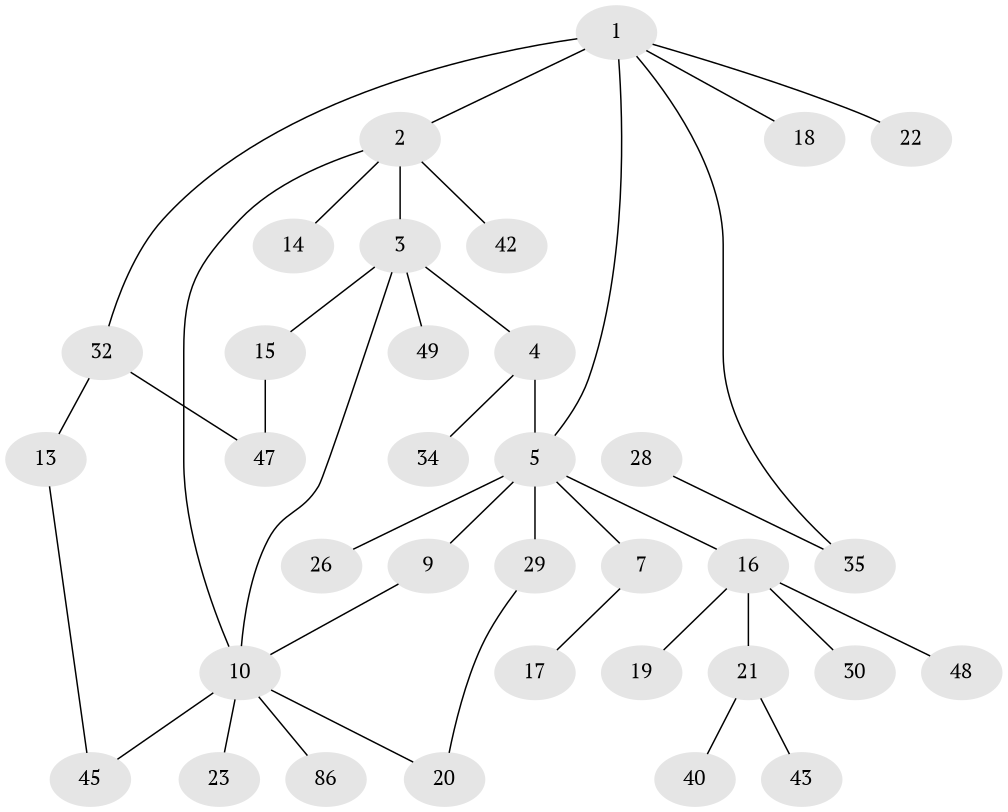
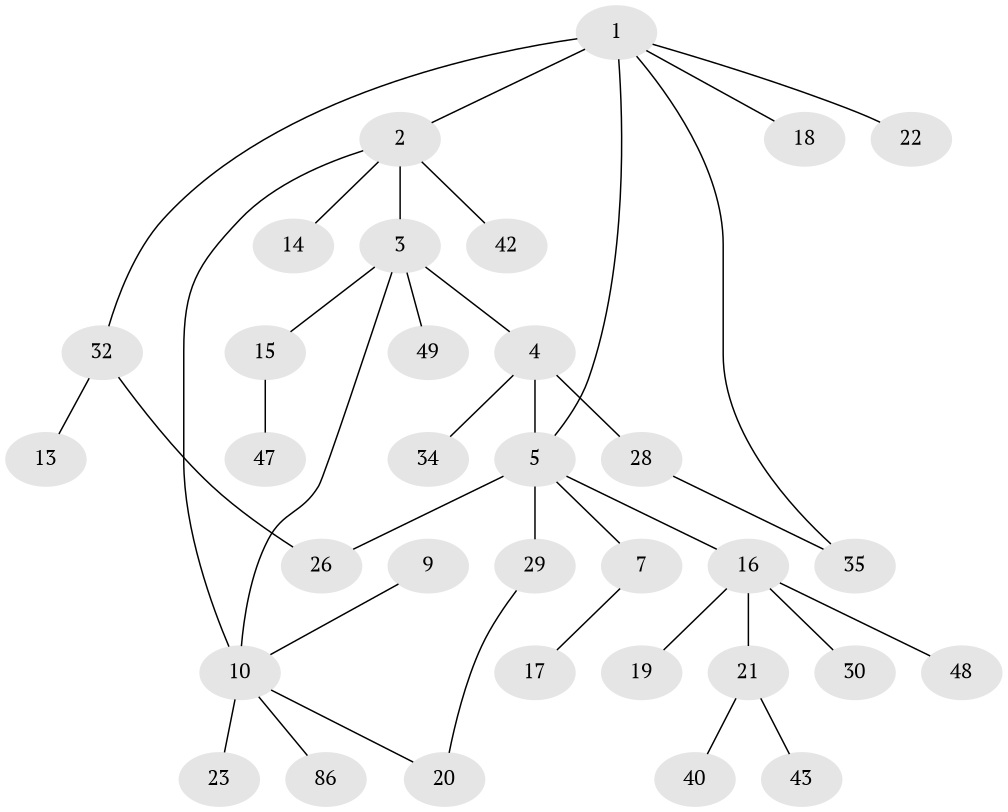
edge "32" -- "47": now "32" -- "26"
edge "4" -- "28": added
edge "5" -- "9": removed
node "45": removed
